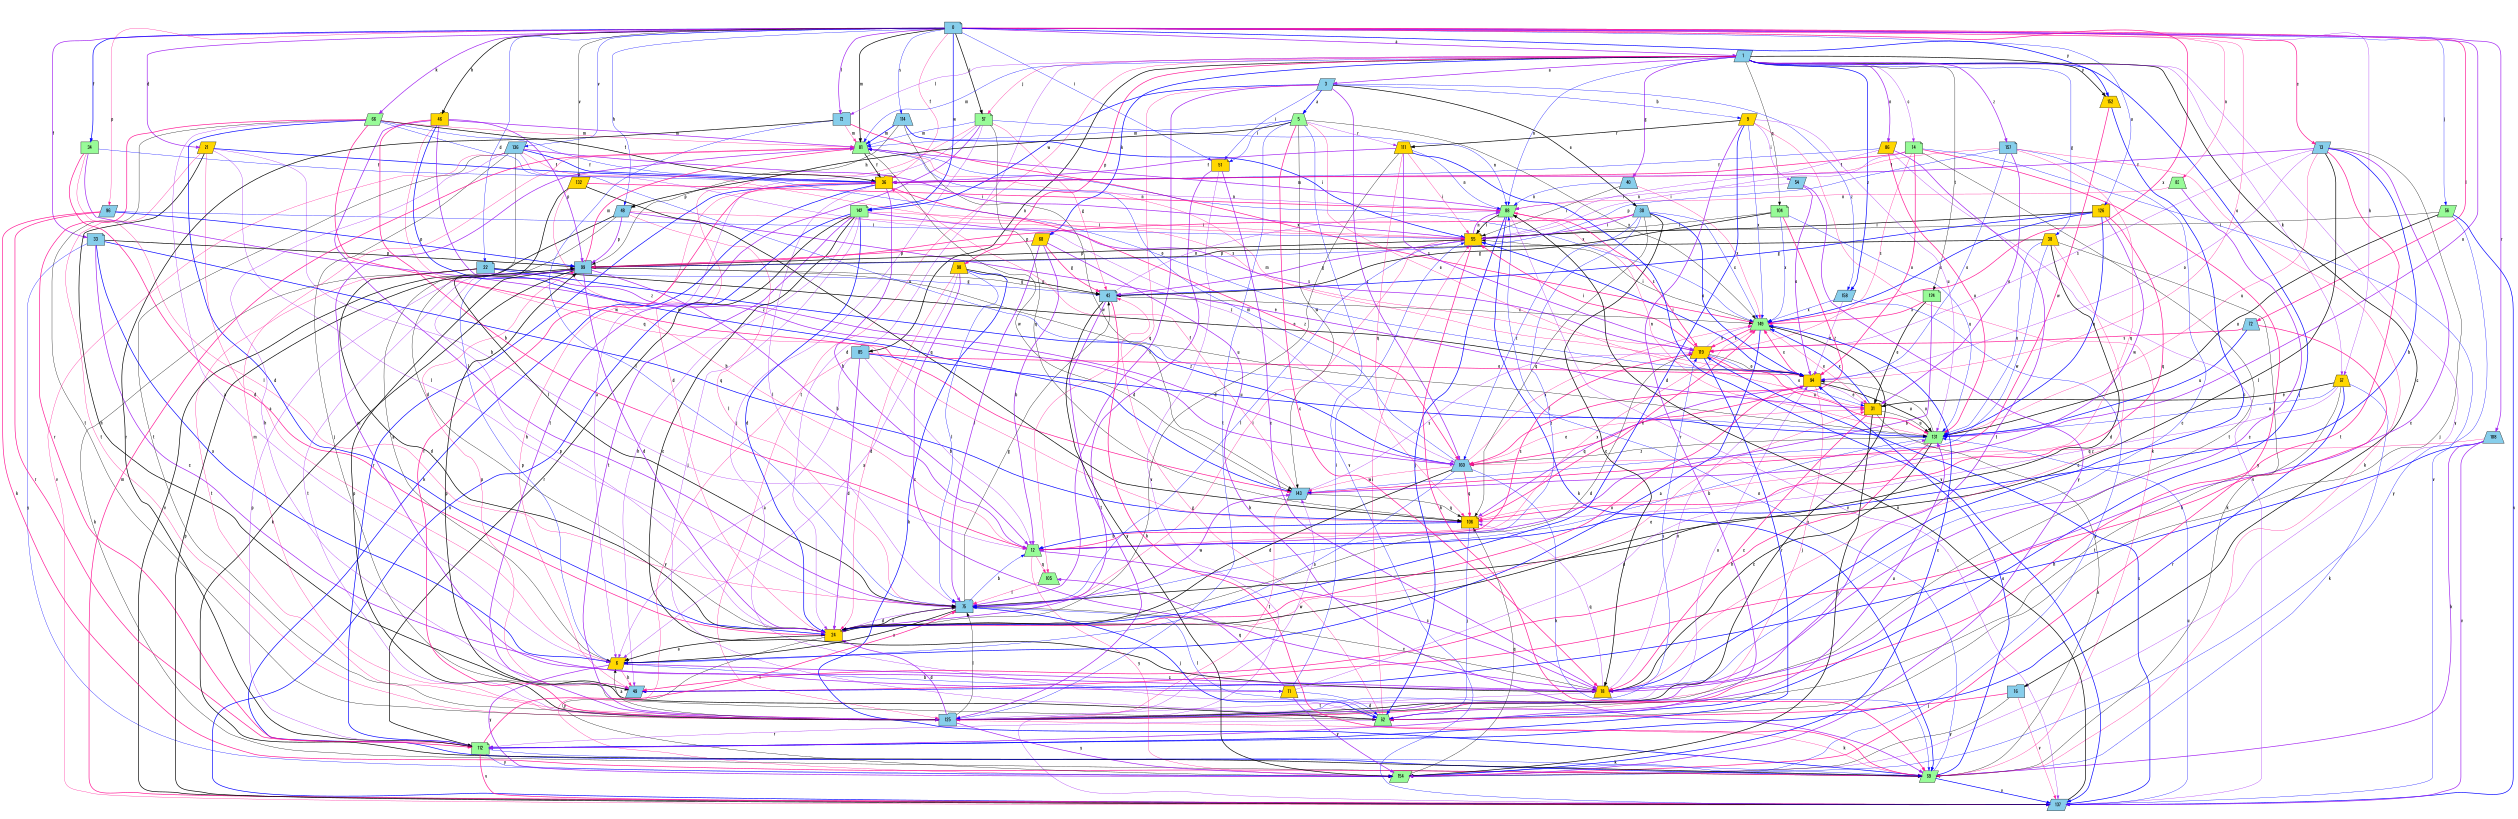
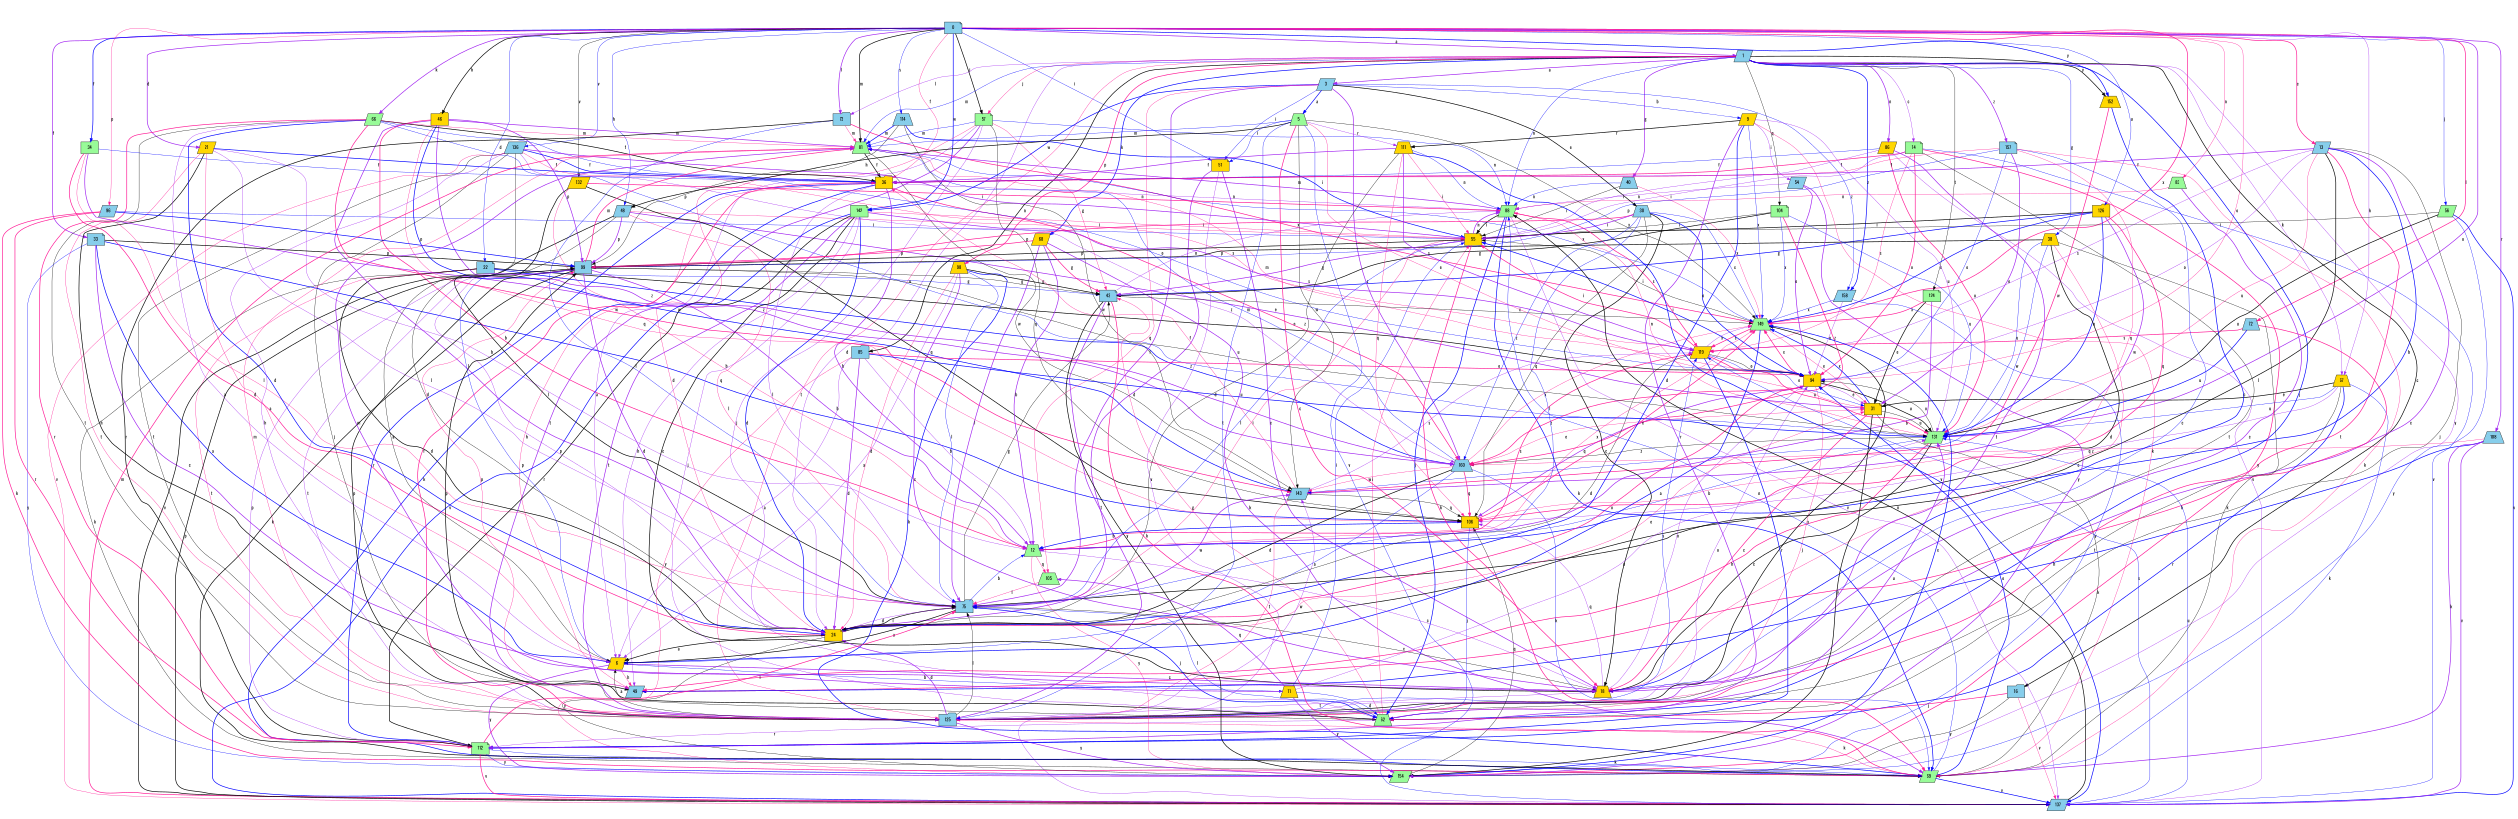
edge "137" -> "119": style bold -> solid
edge "12" -> "18": style bold -> solid
